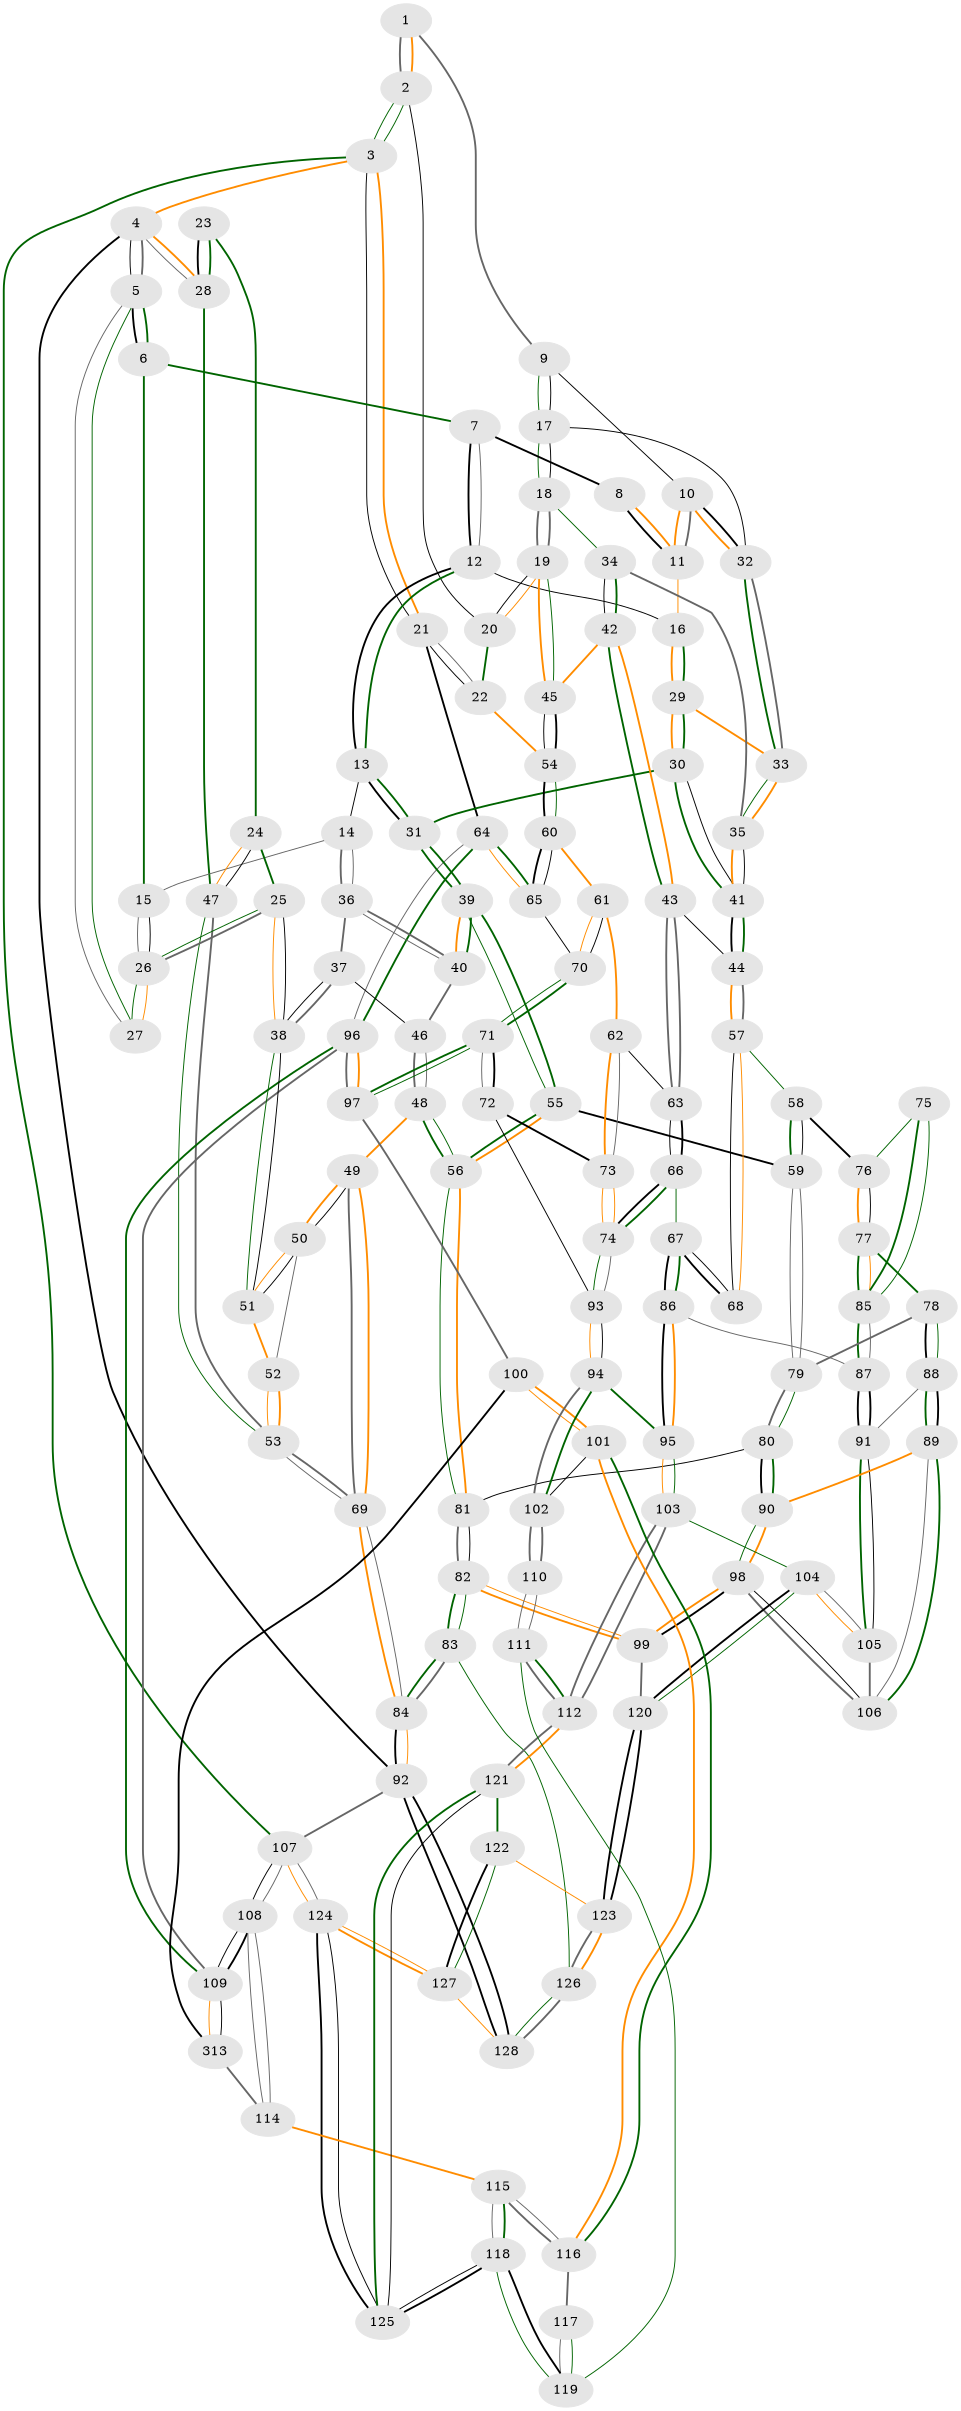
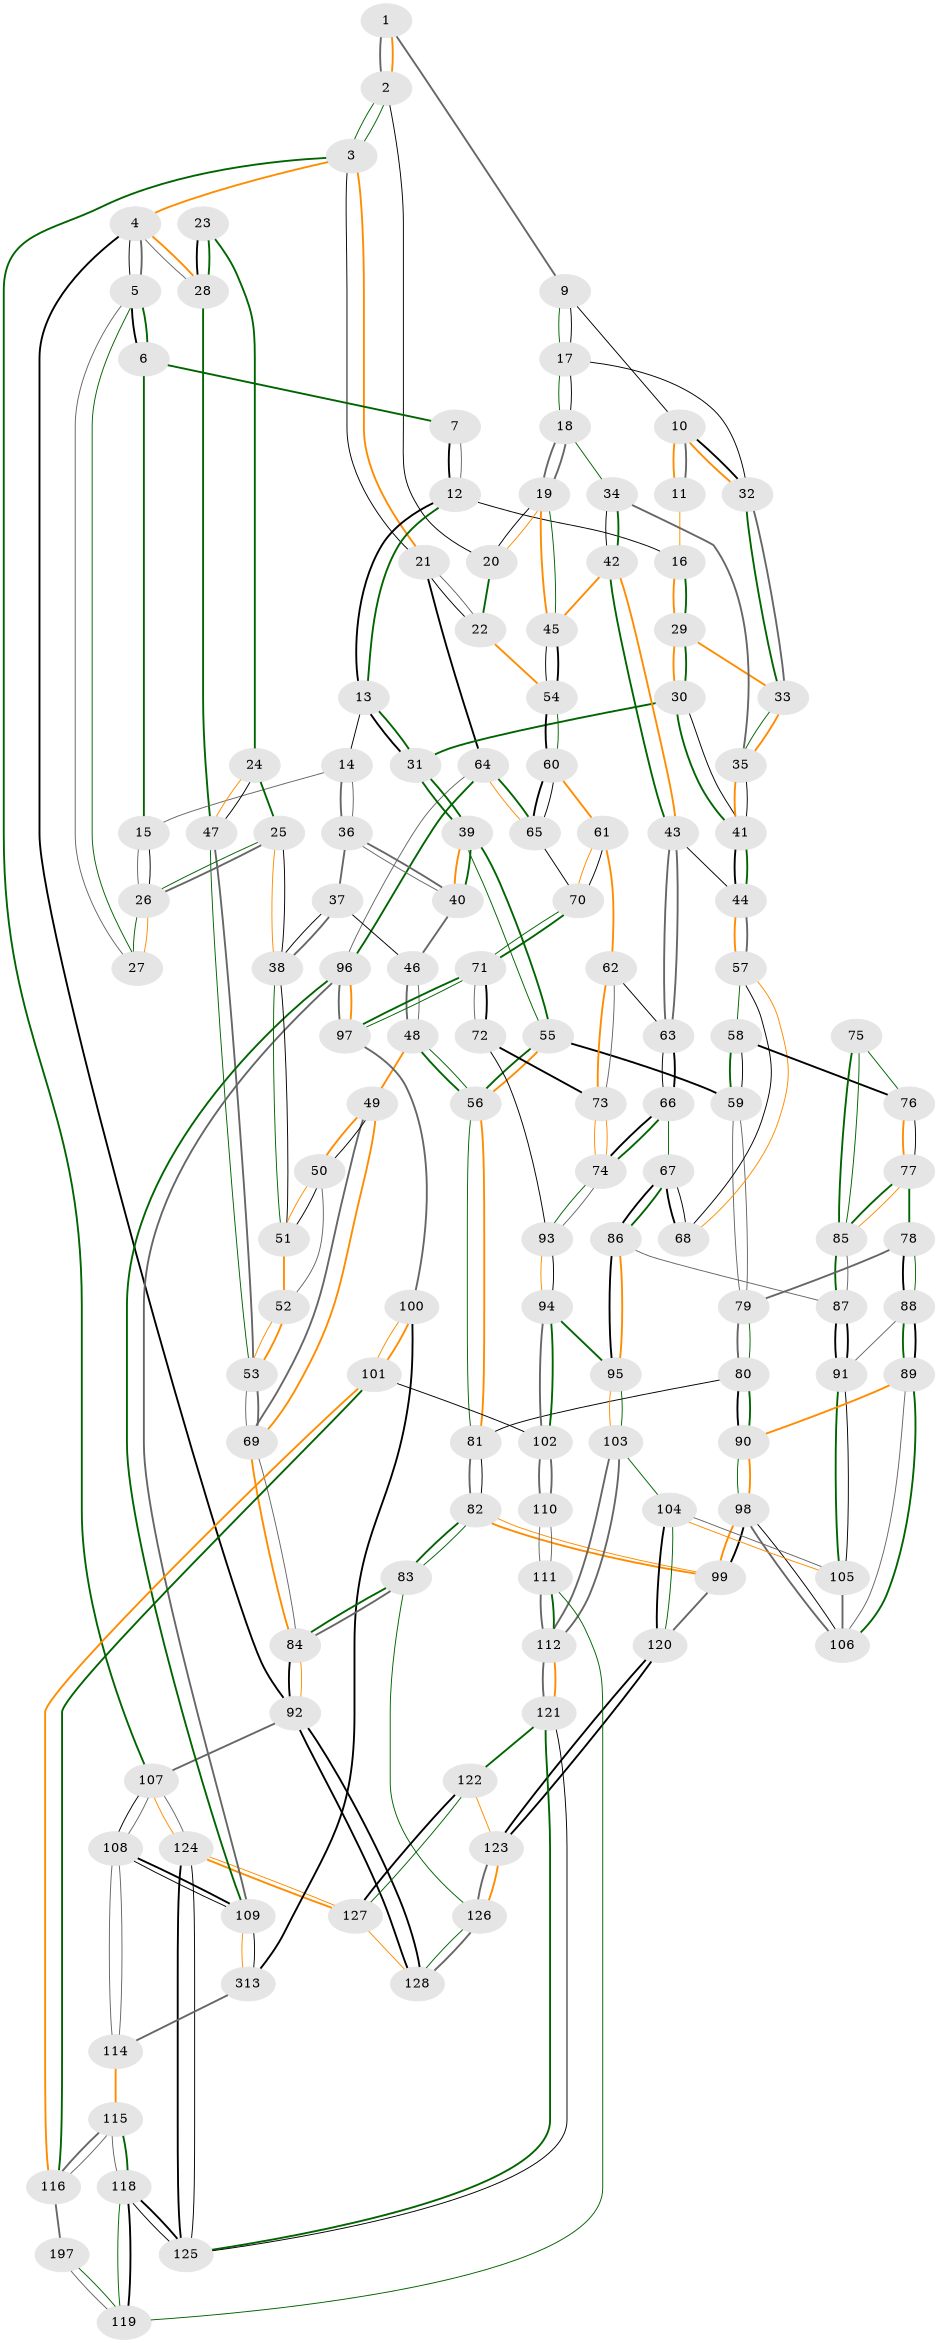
node "8": removed
node "117": label "117" -> "197"
